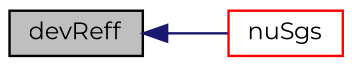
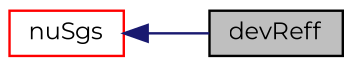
edge "nuSgs" -> "devReff": reversed
